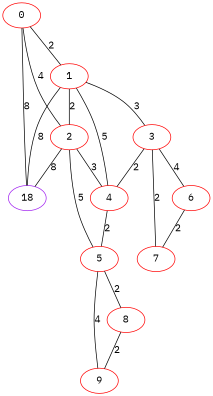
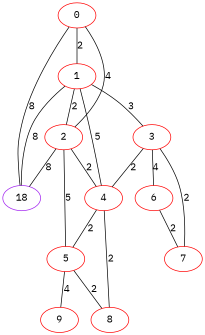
edge "2" -- "4": label "3" -> "2"
edge "8" -- "9": now "8" -- "4"
